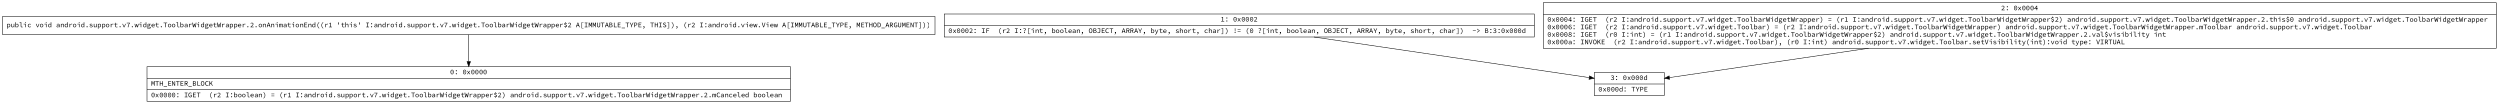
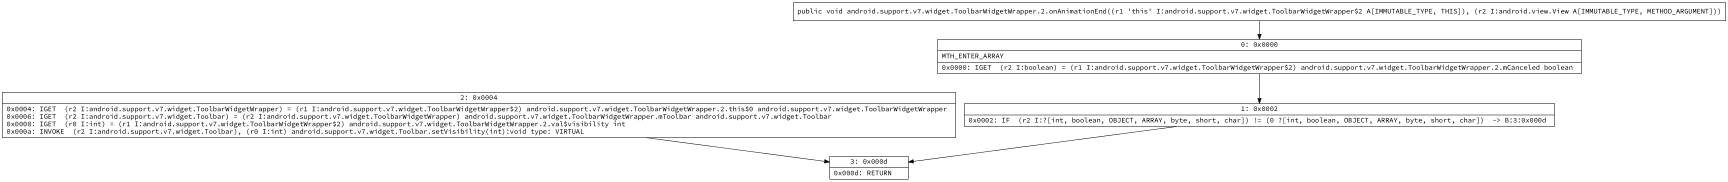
node "0: 0x0000": text "MTH_ENTER_BLOCK" -> "MTH_ENTER_ARRAY"
edge "0: 0x0000" -> "1: 0x0002": added
node "3: 0x000d": text "0x000d: TYPE" -> "0x000d: RETURN"
